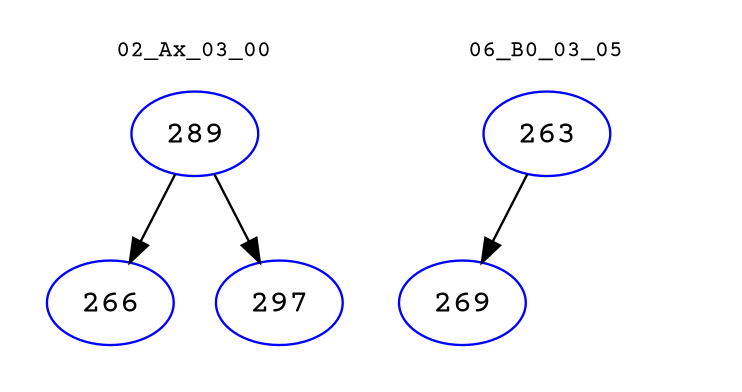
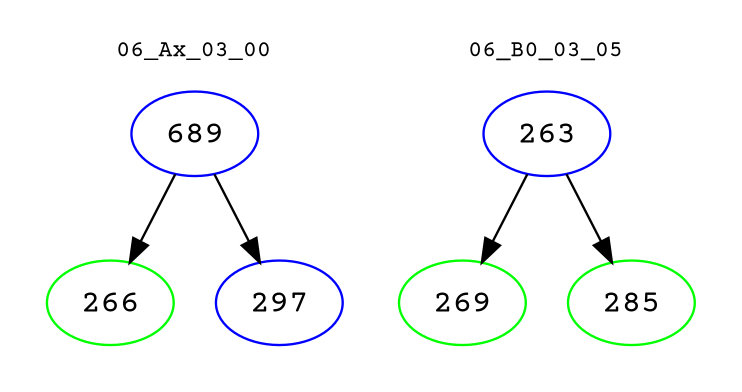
cluster "02_Ax_03_00": label "02_Ax_03_00" -> "06_Ax_03_00"
node "289": label "289" -> "689"
node "266": color blue -> green
node "269": color blue -> green
node "285": added
